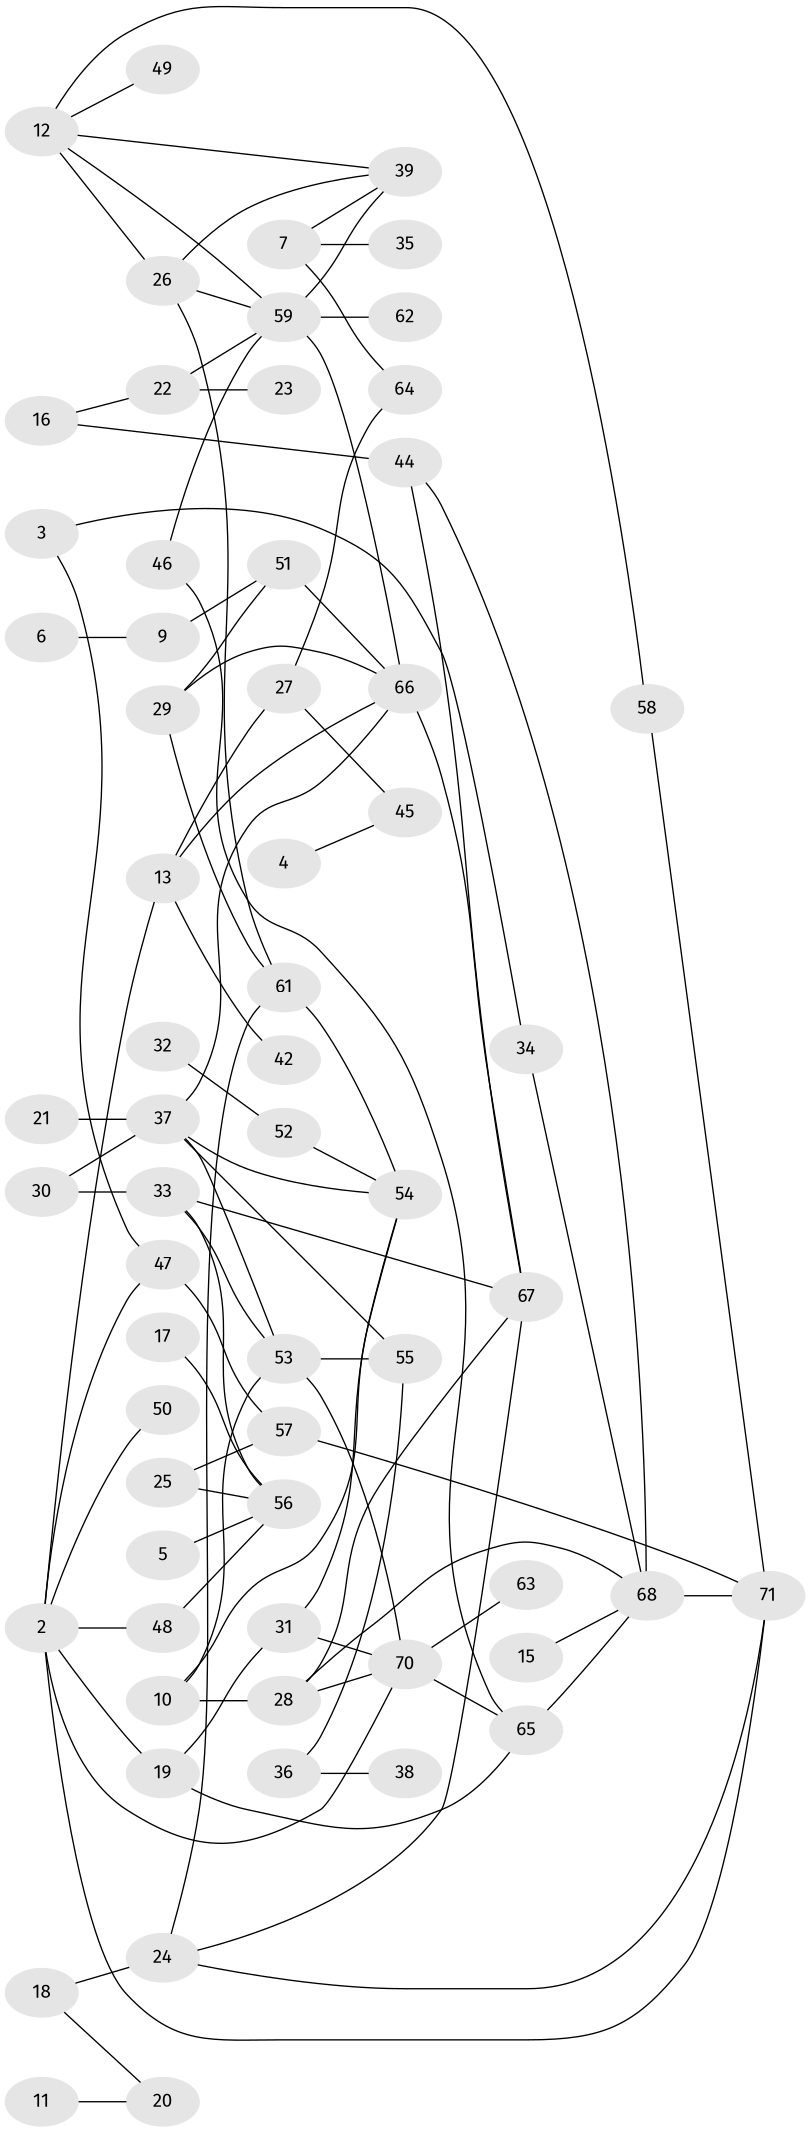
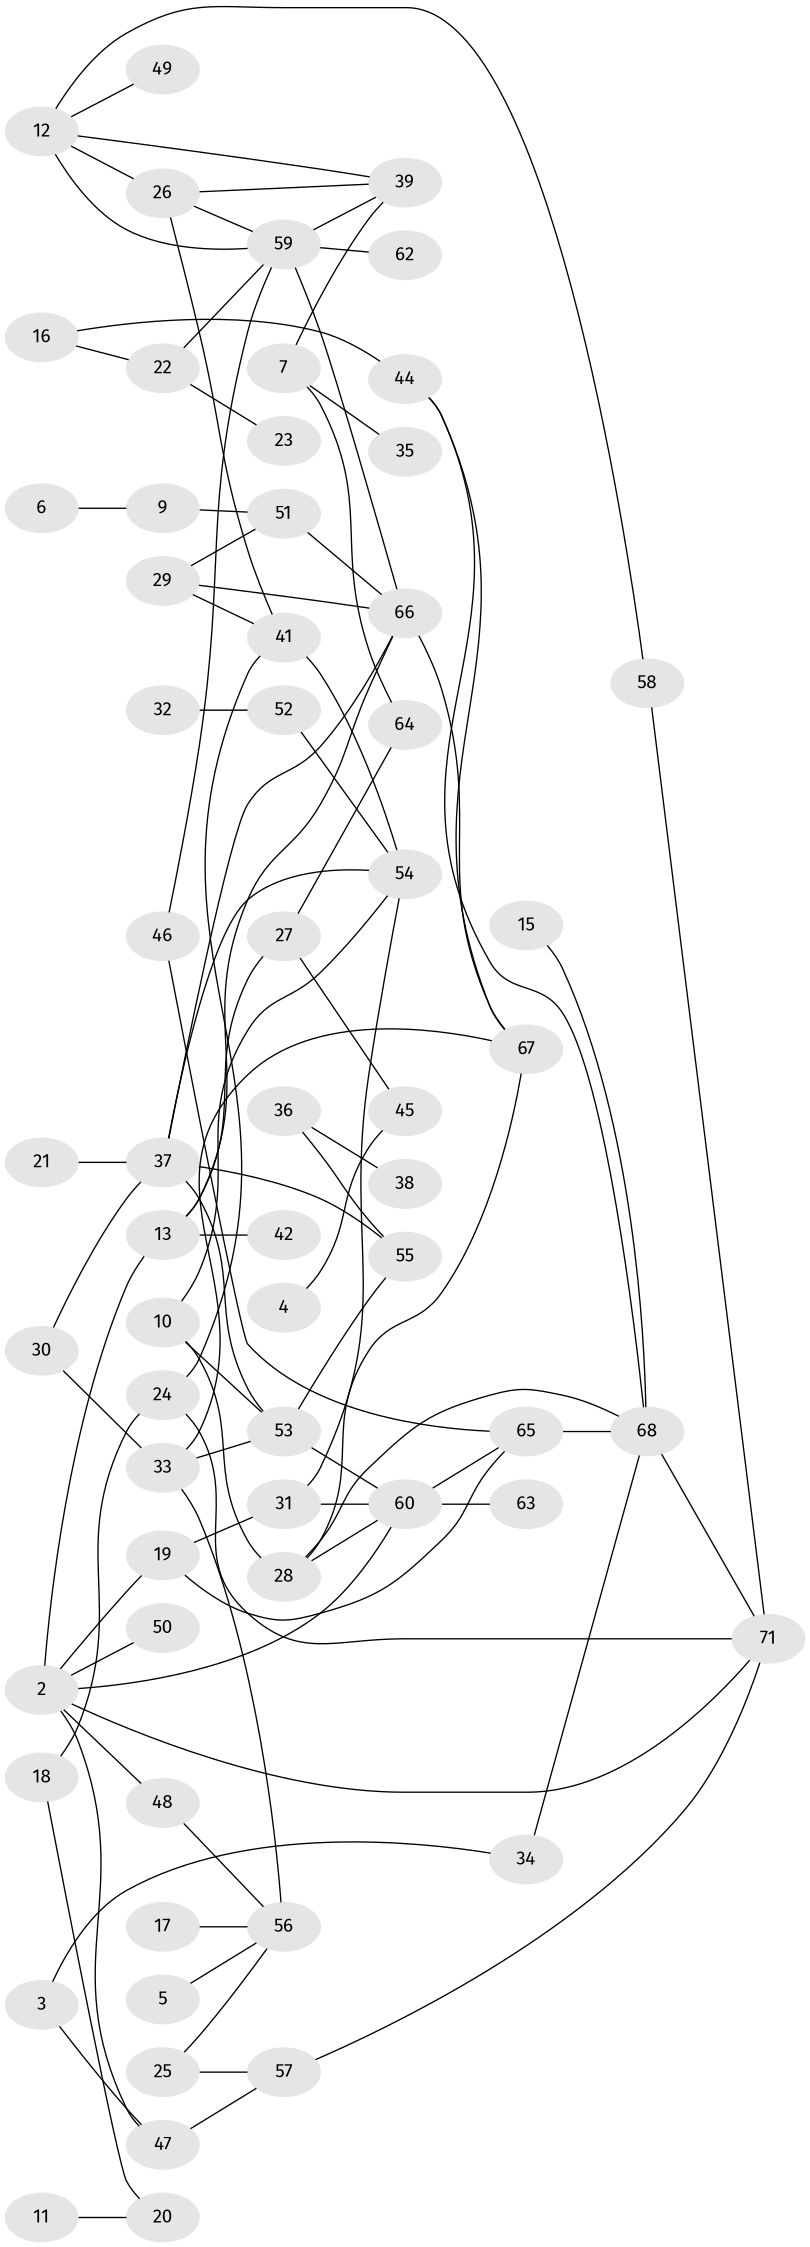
node "61": label "61" -> "41"
node "70": label "70" -> "60"
edge "67" -- "24": removed
